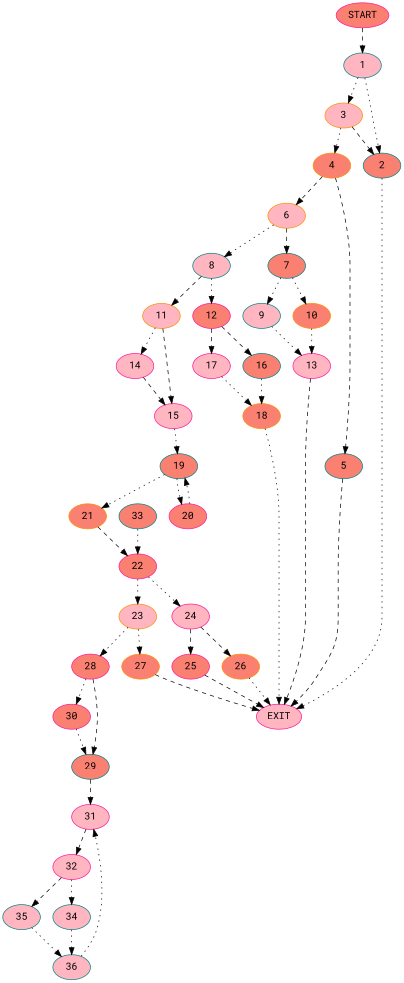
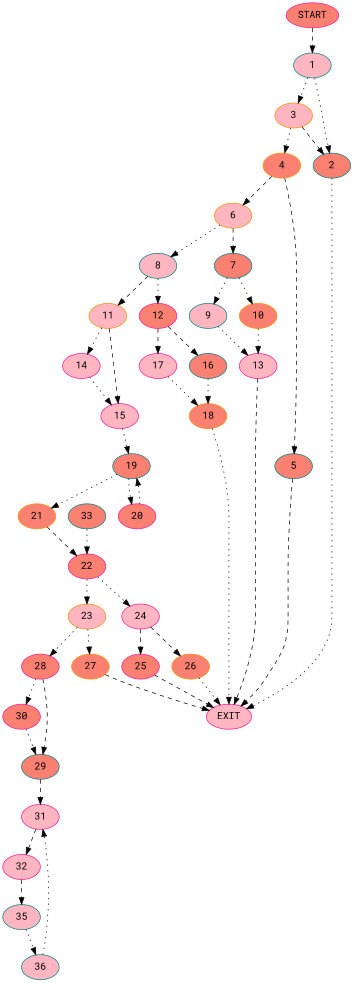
edge "14" -> "15": style dashed -> dotted
node "34": removed
